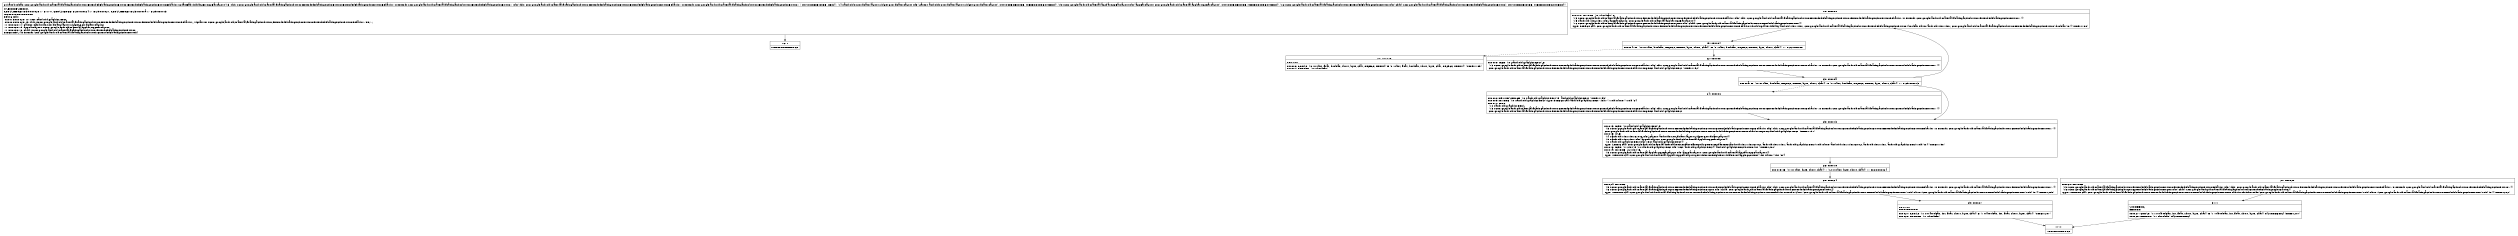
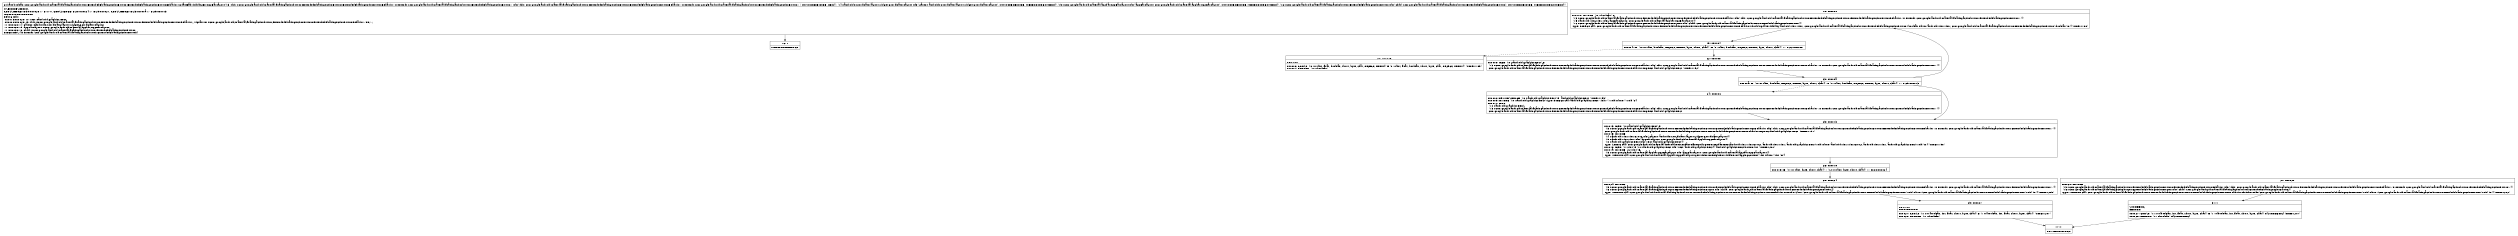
node "25: 0x0013": text "0x0015: USE" -> "0x0015: INVOKE"
node "17: ?": text "MTH_EXIT_BLOCK" -> "NEW_EXIT_BLOCK"
